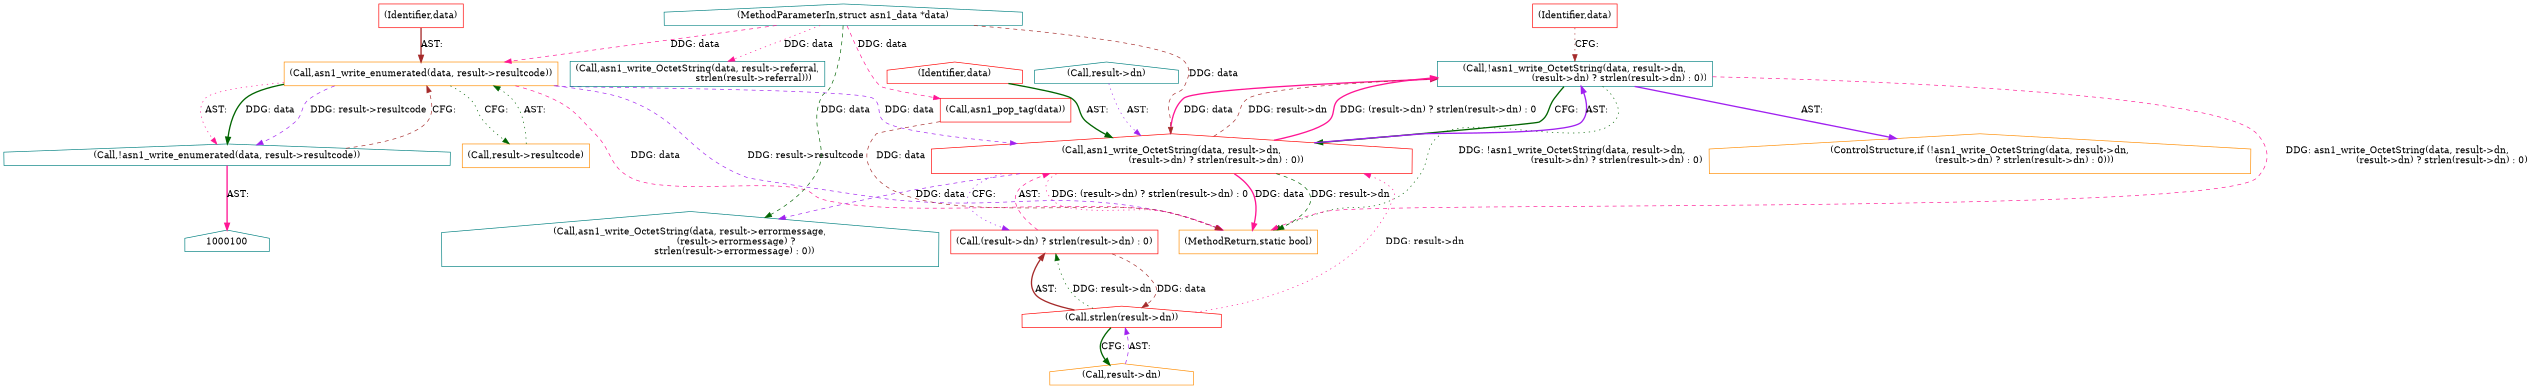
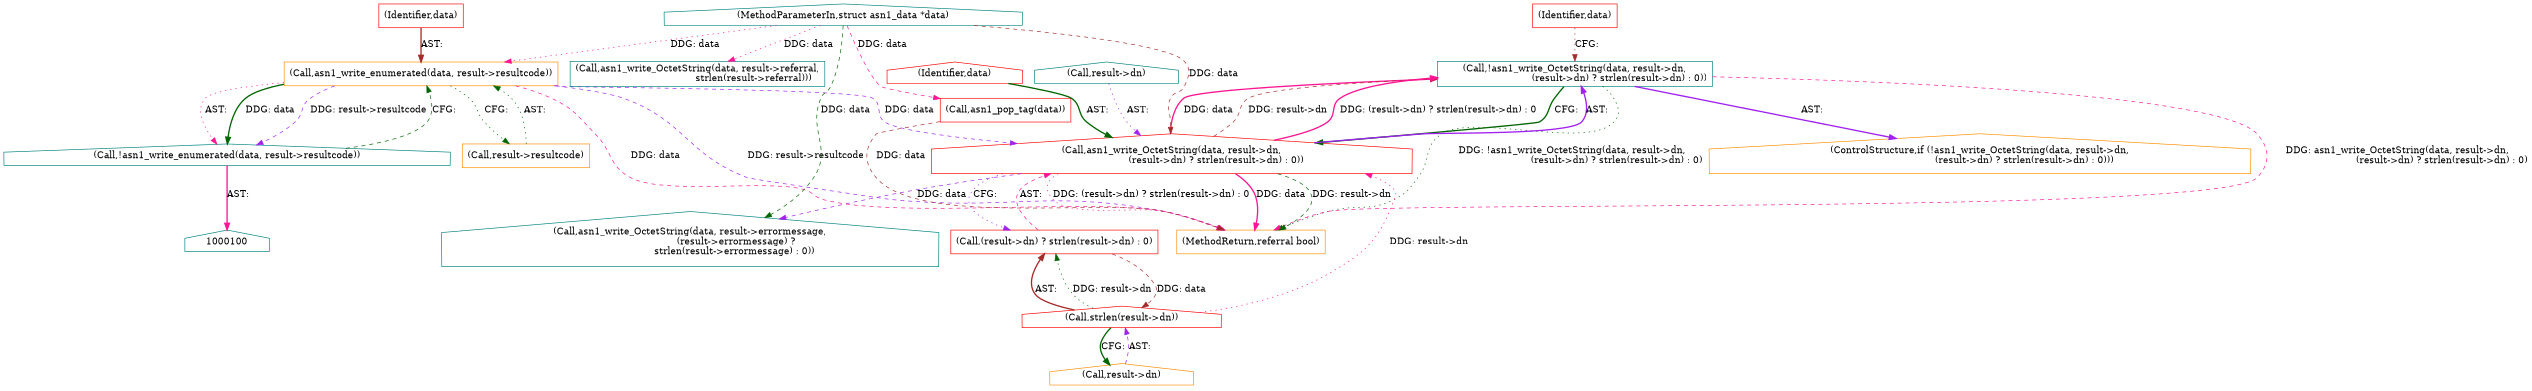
edge "(MethodParameterIn,struct asn1_data *data)" -> "(Call,asn1_write_enumerated(data, result->resultcode))": style dashed -> dotted
edge "(Call,!asn1_write_enumerated(data, result->resultcode))" -> "(Call,asn1_write_enumerated(data, result->resultcode))": color brown -> darkgreen
node "(MethodReturn,static bool)": label "(MethodReturn,static bool)" -> "(MethodReturn,referral bool)"
